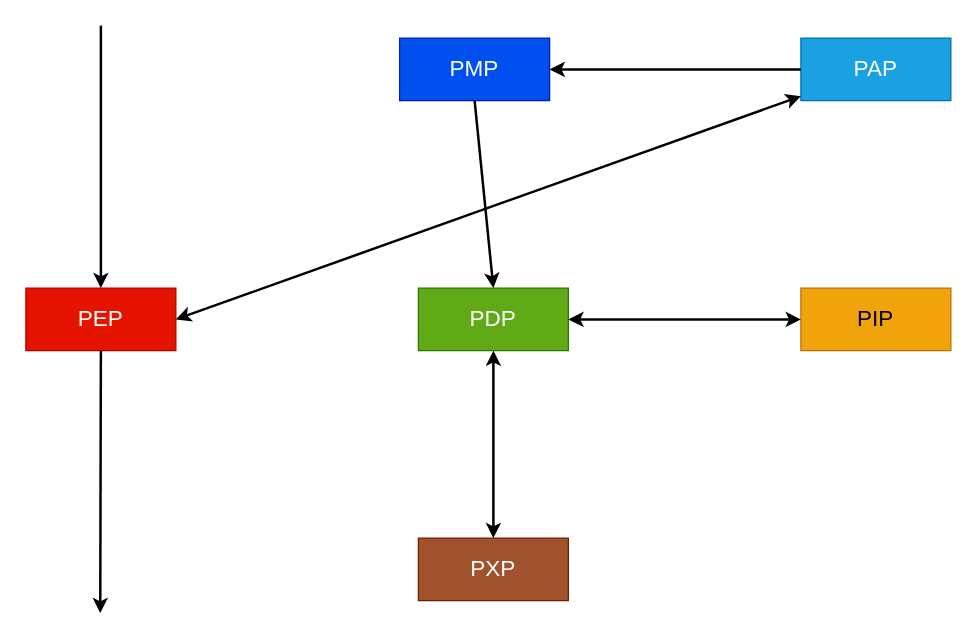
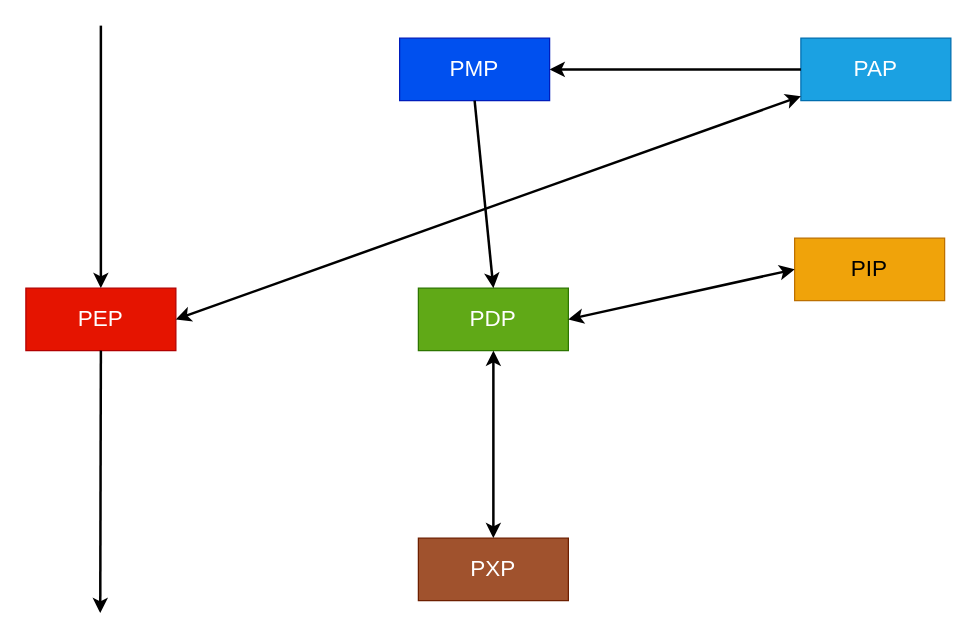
node "PIP": moved (876, 319) -> (869, 269)
